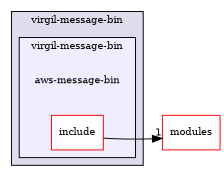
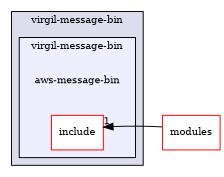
edge "include" -> "modules": reversed
